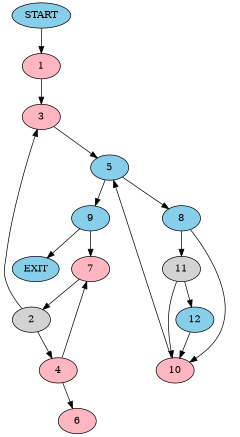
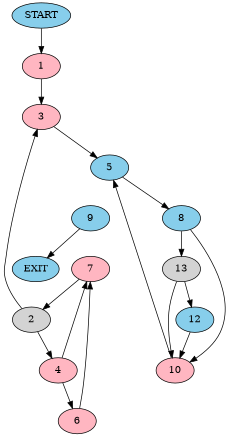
edge "5" -> "9": removed
edge "9" -> "7": now "6" -> "7"
node "11": label "11" -> "13"
